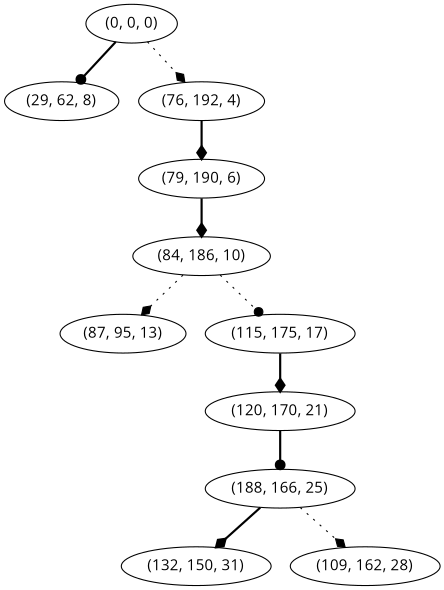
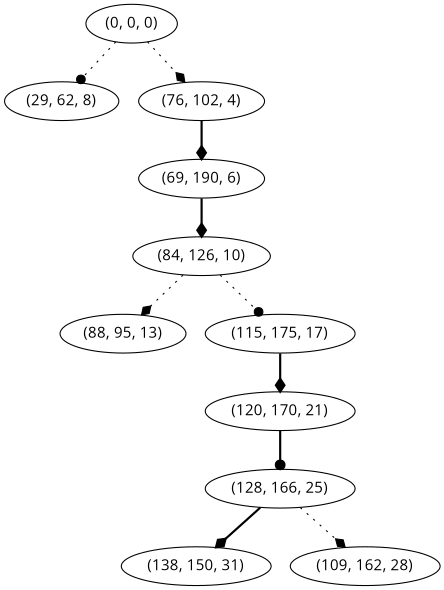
edge "(0, 0, 0)" -> "(29, 62, 8)": style bold -> dotted
node "(76, 192, 4)": label "(76, 192, 4)" -> "(76, 102, 4)"
node "(79, 190, 6)": label "(79, 190, 6)" -> "(69, 190, 6)"
node "(84, 186, 10)": label "(84, 186, 10)" -> "(84, 126, 10)"
node "(87, 95, 13)": label "(87, 95, 13)" -> "(88, 95, 13)"
node "(188, 166, 25)": label "(188, 166, 25)" -> "(128, 166, 25)"
node "(132, 150, 31)": label "(132, 150, 31)" -> "(138, 150, 31)"
